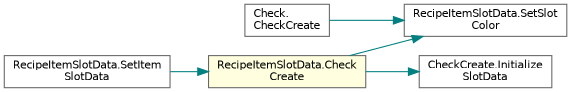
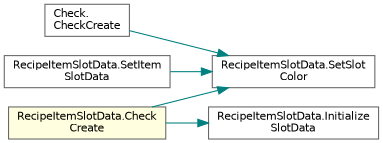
edge "RecipeItemSlotData.SetItem SlotData" -> "RecipeItemSlotData.Check Create": now "RecipeItemSlotData.SetItem SlotData" -> "RecipeItemSlotData.SetSlot Color"
node "CheckCreate.Initialize SlotData": label "CheckCreate.Initialize SlotData" -> "RecipeItemSlotData.Initialize SlotData"
